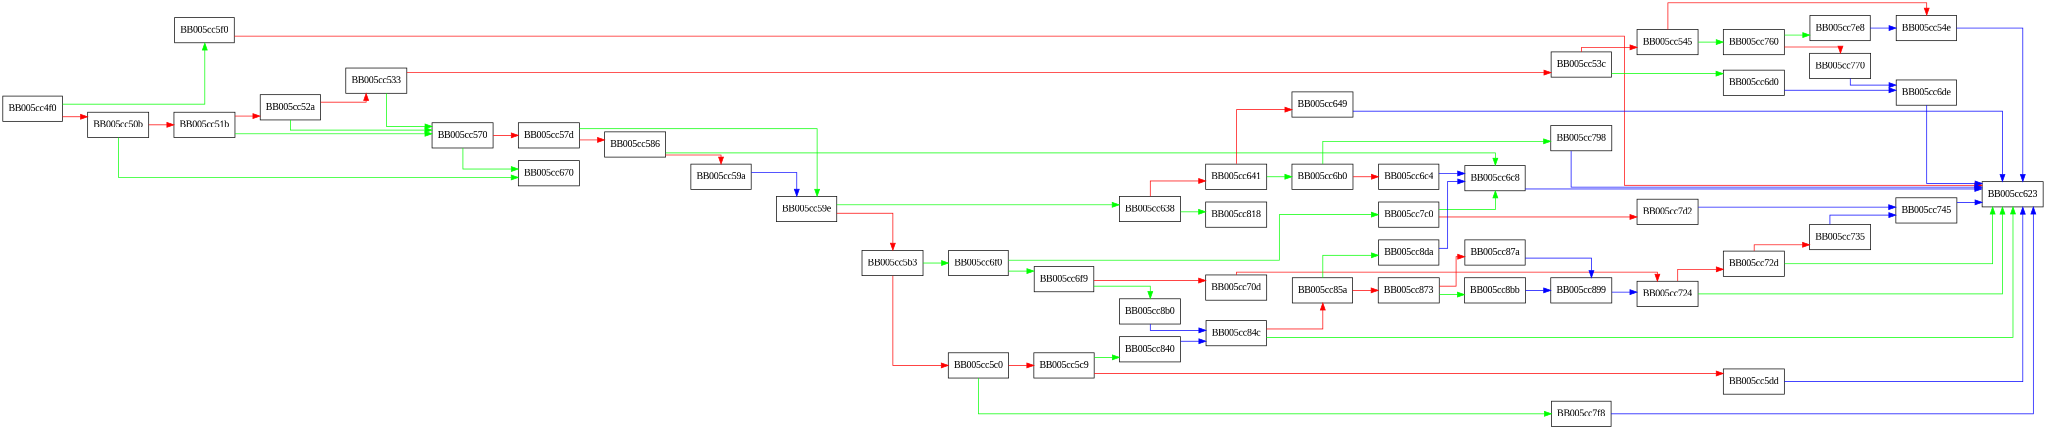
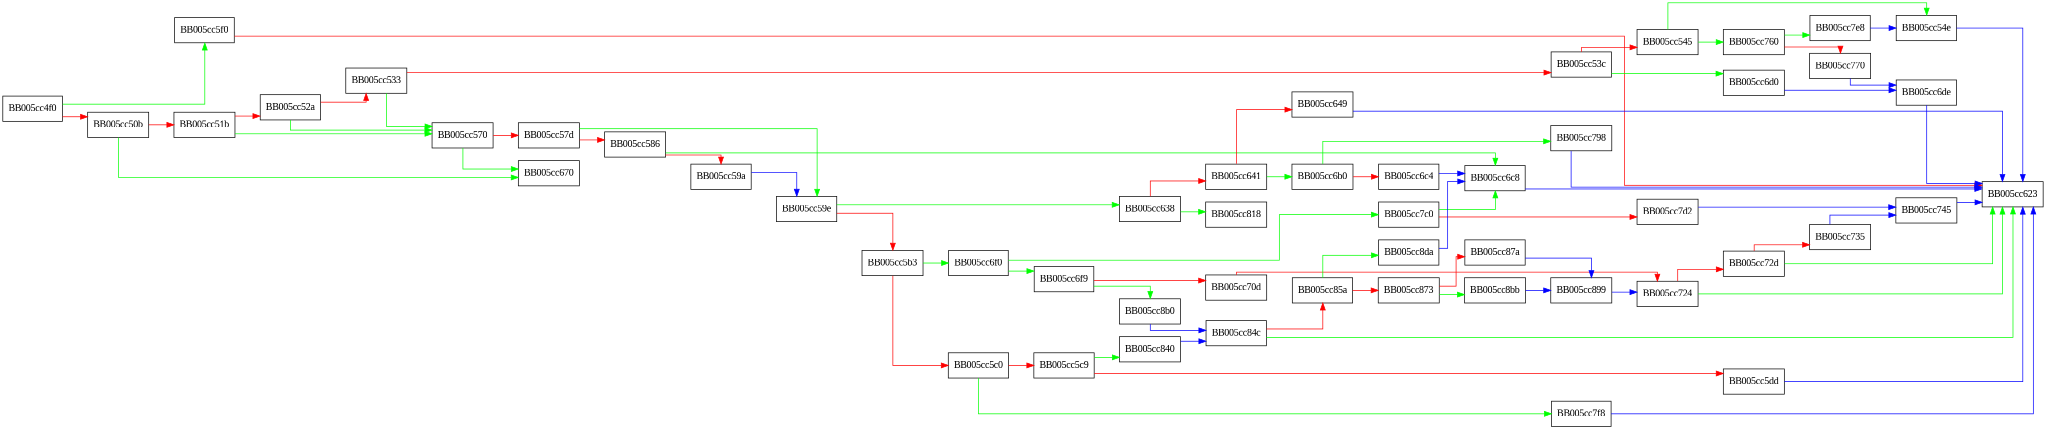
edge "BB005cc545" -> "BB005cc54e": color red -> green
